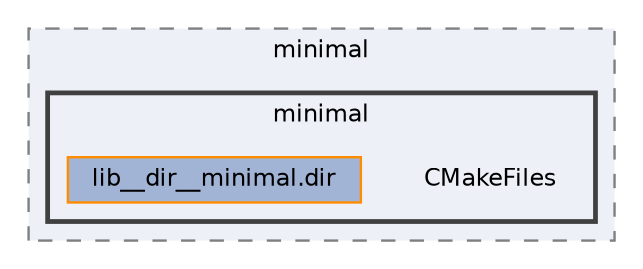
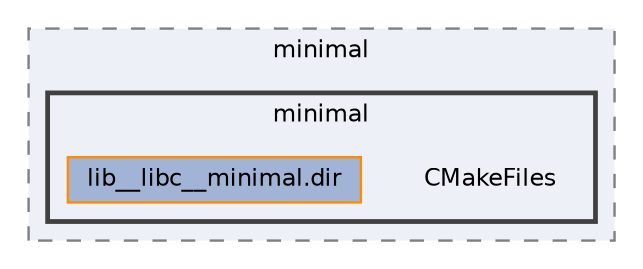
node "lib__dir__minimal.dir": label "lib__dir__minimal.dir" -> "lib__libc__minimal.dir"
